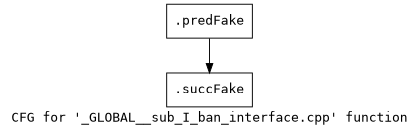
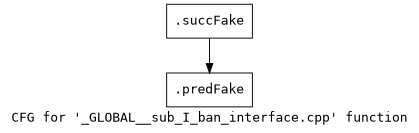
edge ".predFake" -> ".succFake": reversed
